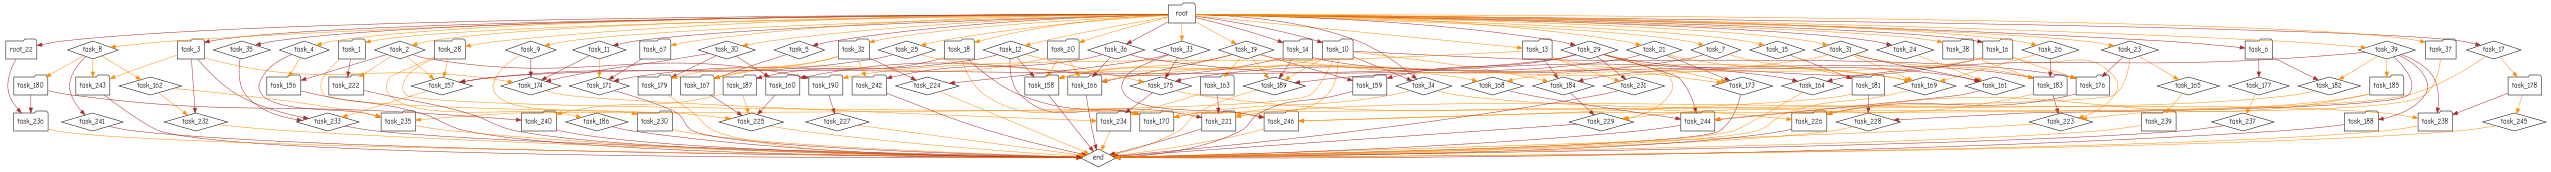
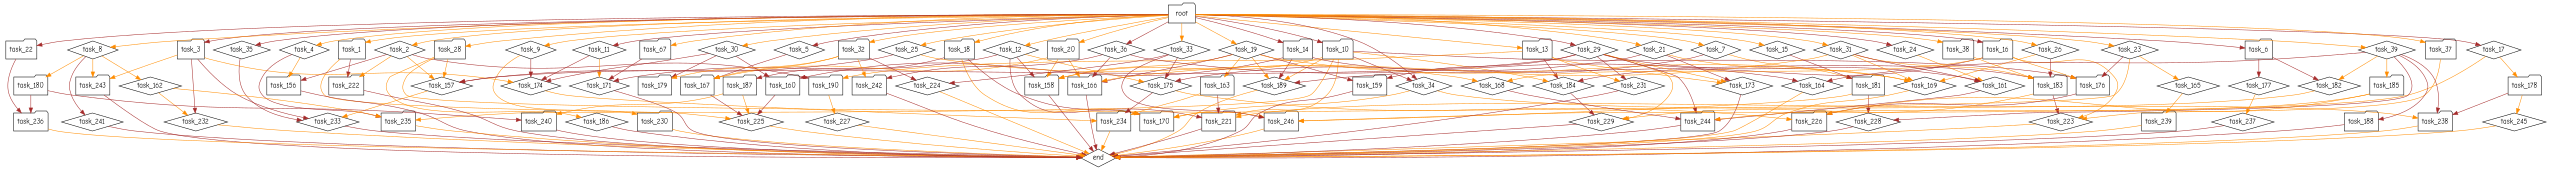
node "root_22": label "root_22" -> "task_22"
edge "task_190" -> "task_227": color brown -> darkorange
edge "task_228" -> "end": color darkorange -> brown
edge "task_179" -> "end": removed
